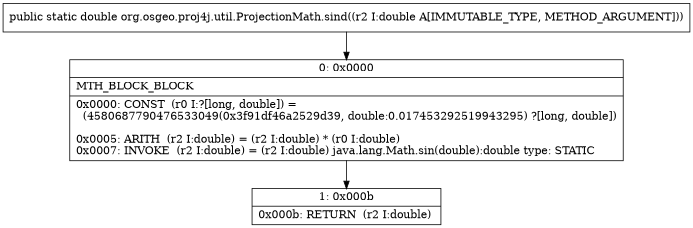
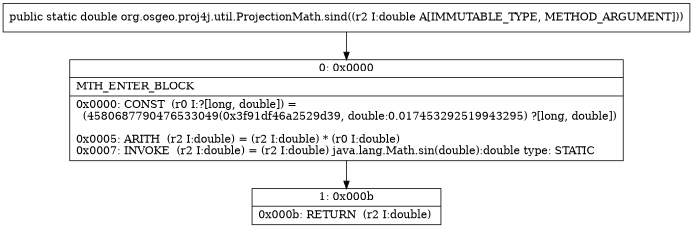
node "0: 0x0000": text "MTH_BLOCK_BLOCK" -> "MTH_ENTER_BLOCK"
